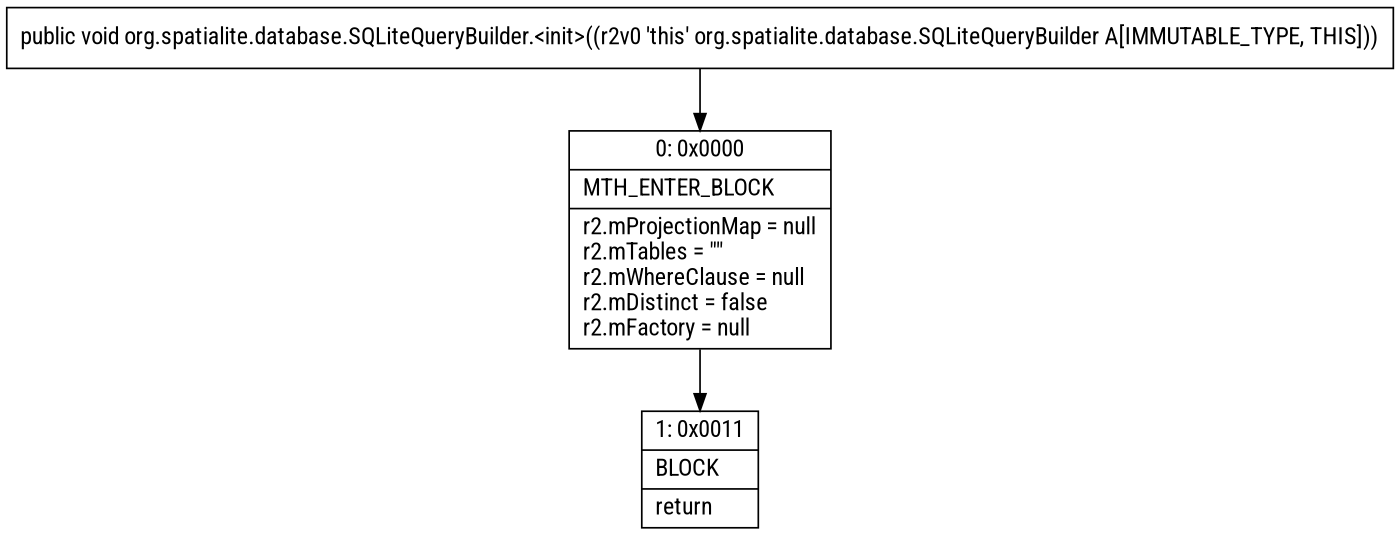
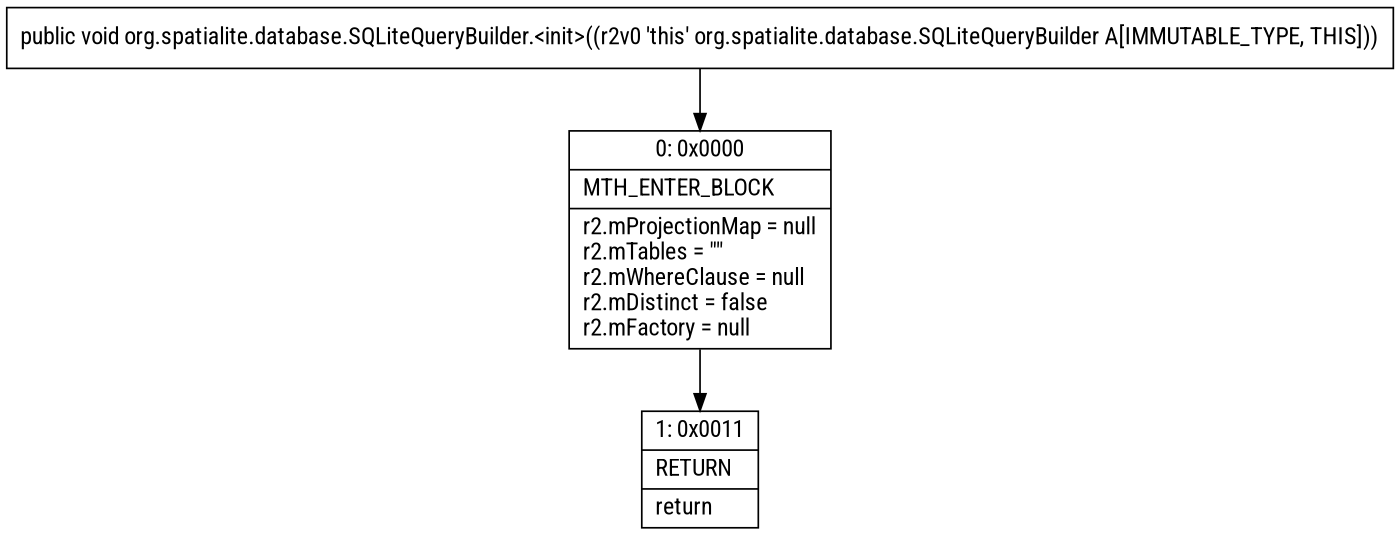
node "1: 0x0011": text "BLOCK" -> "RETURN"
